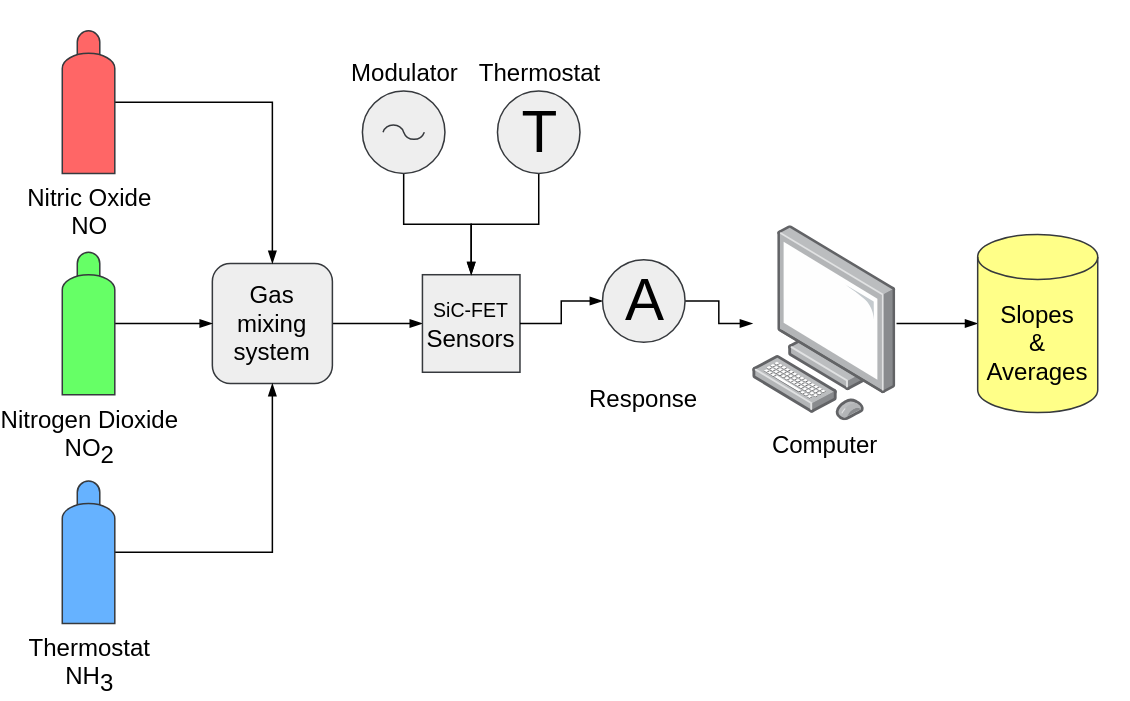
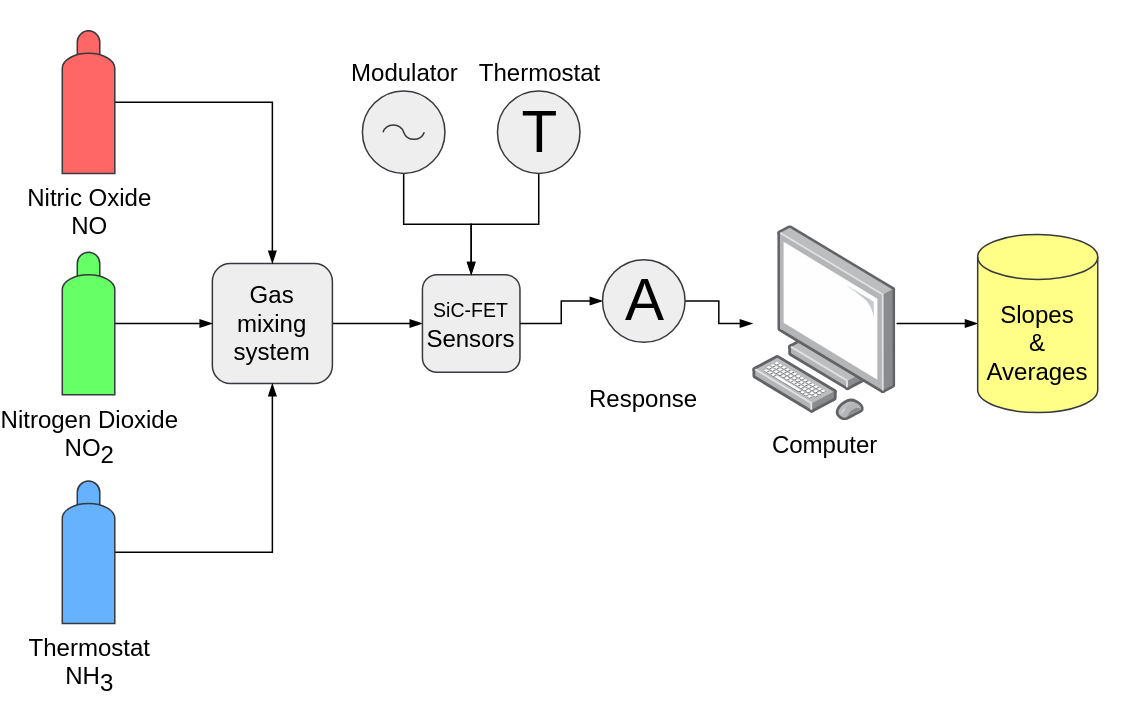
node "SiC-FET Sensors": shape rectangle -> rounded rectangle
